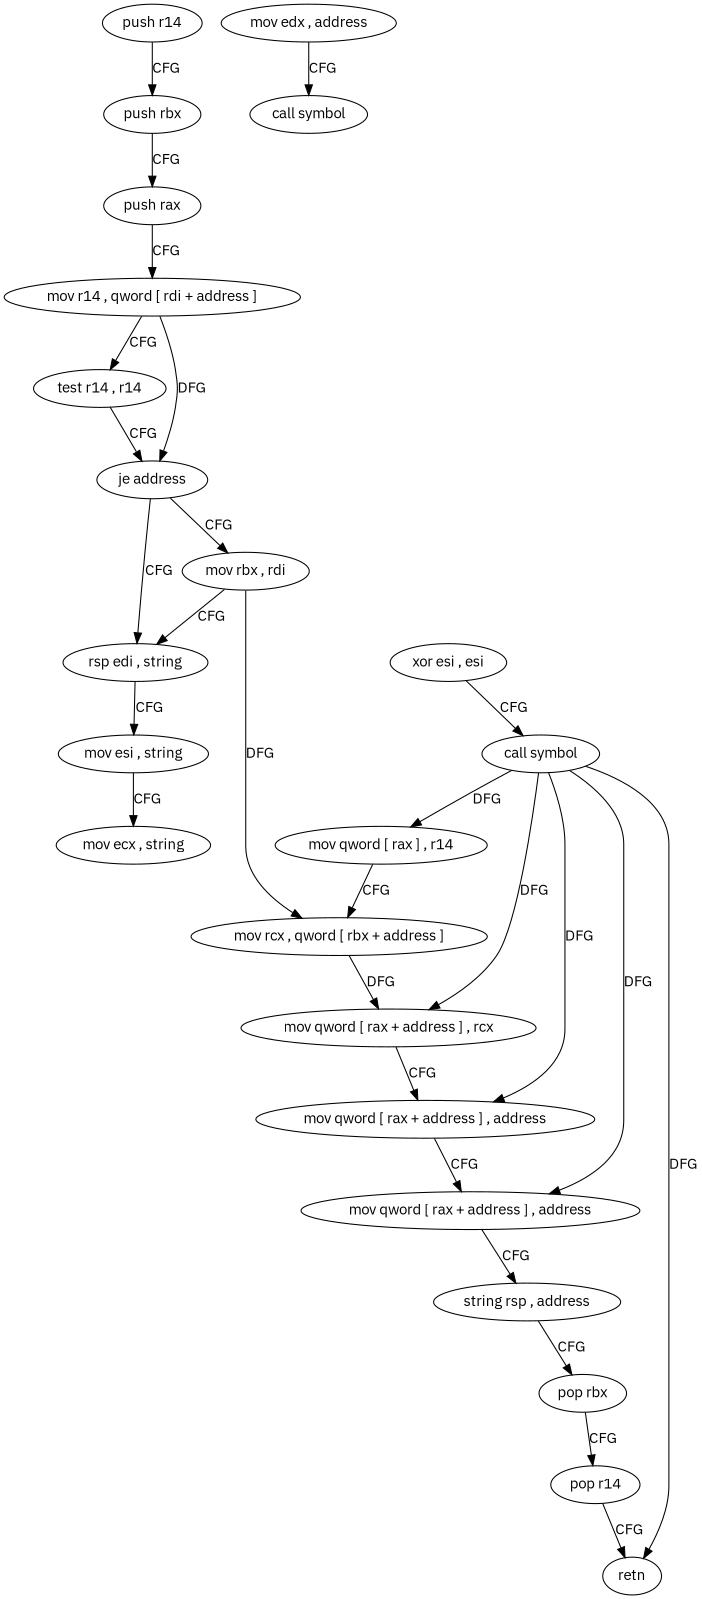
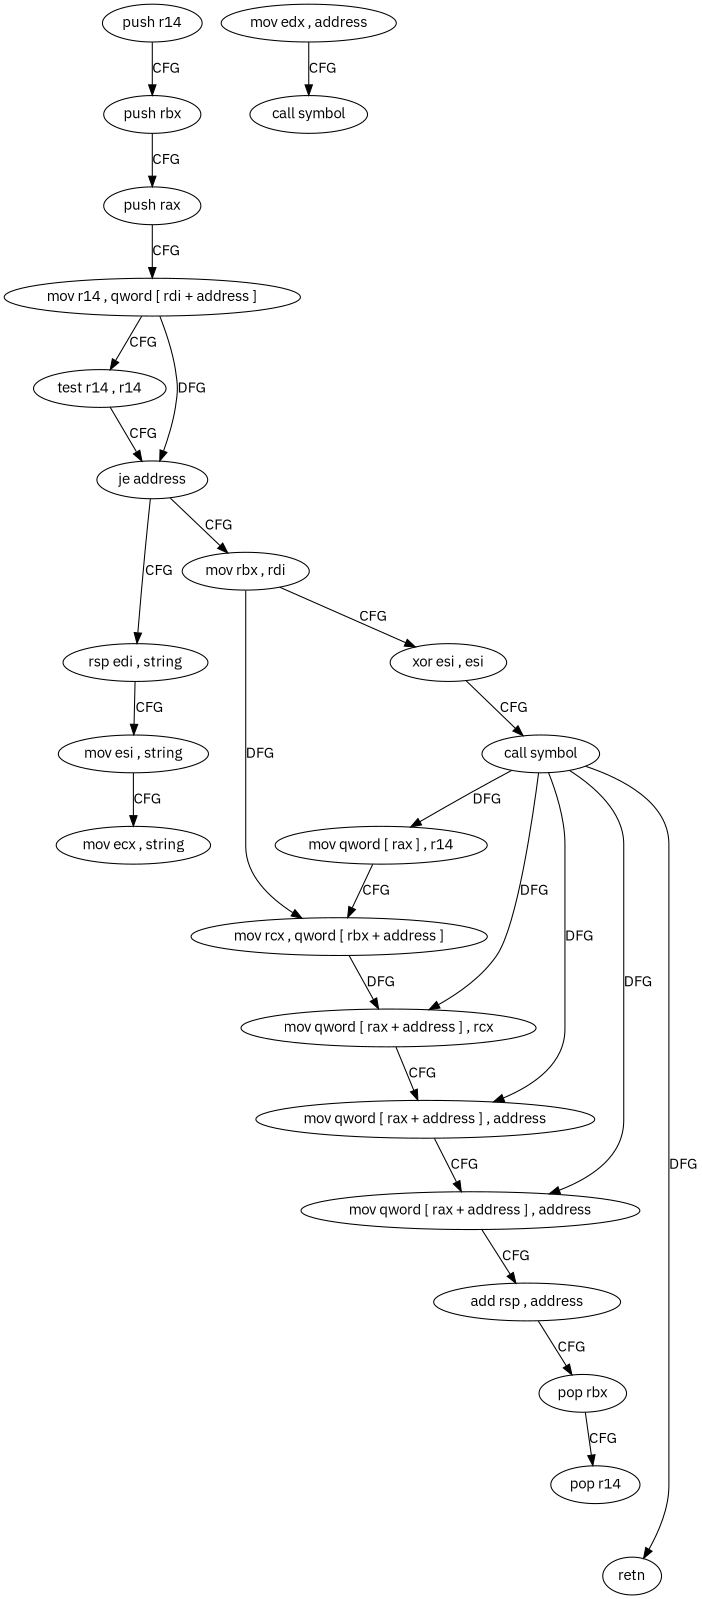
edge "mov rbx , rdi" -> "rsp edi , string": now "mov rbx , rdi" -> "xor esi , esi"
node "string rsp , address": label "string rsp , address" -> "add rsp , address"
edge "pop r14" -> "retn": removed, label "CFG"
